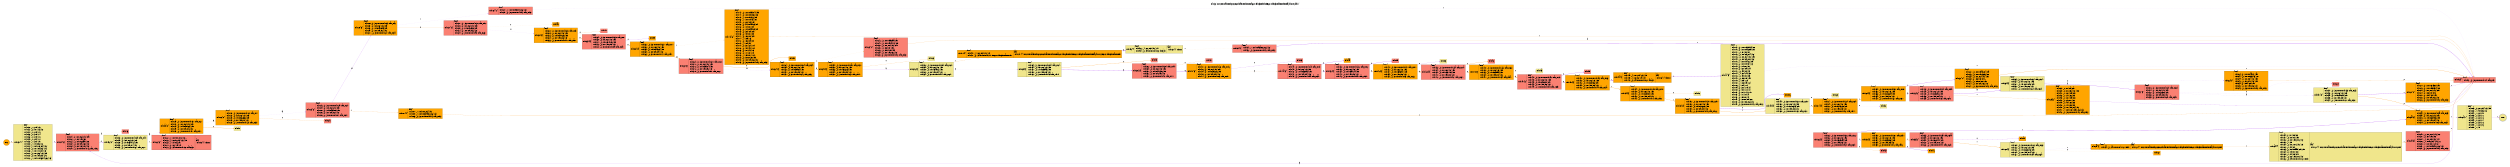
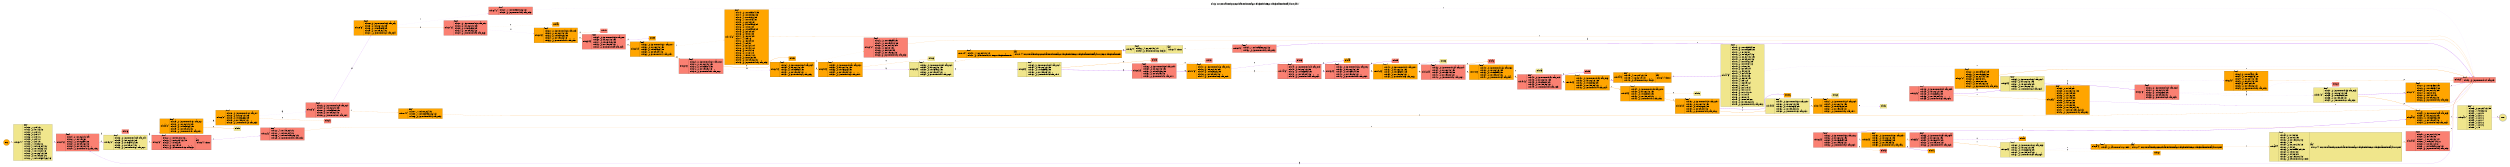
node "0x40152d [25]": removed
node "0x401878 [23]": added
